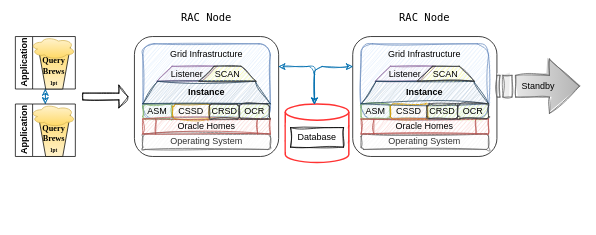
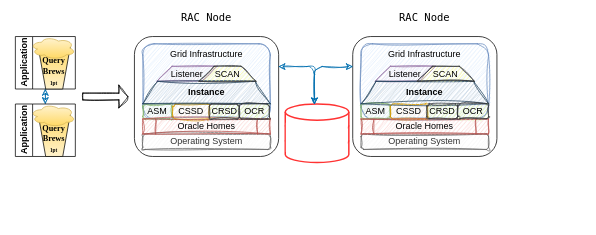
node "Standby": removed
node "Database": removed
